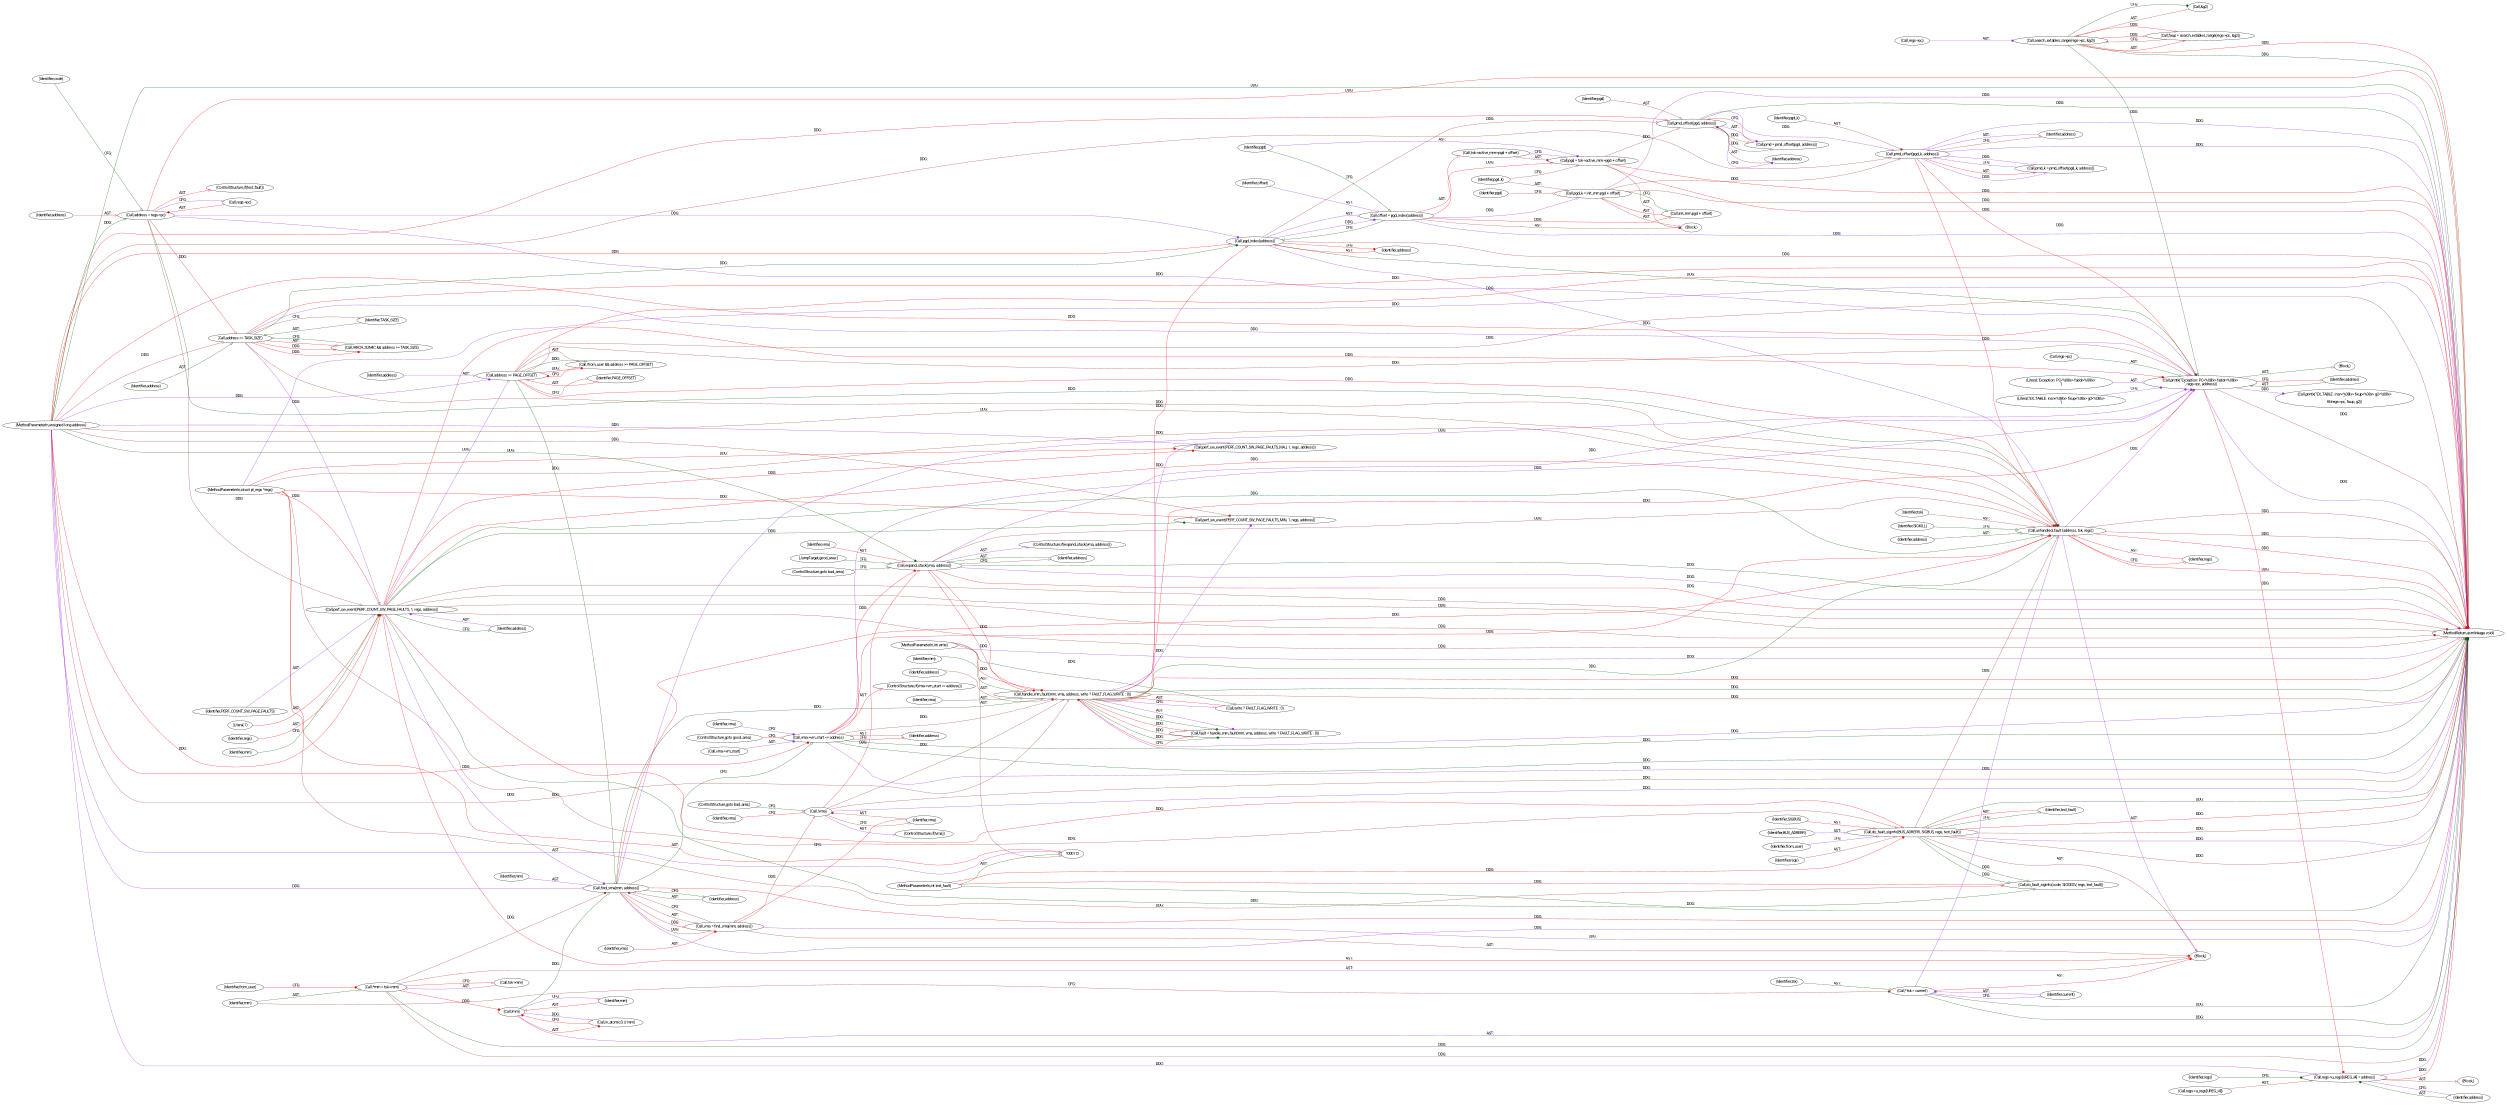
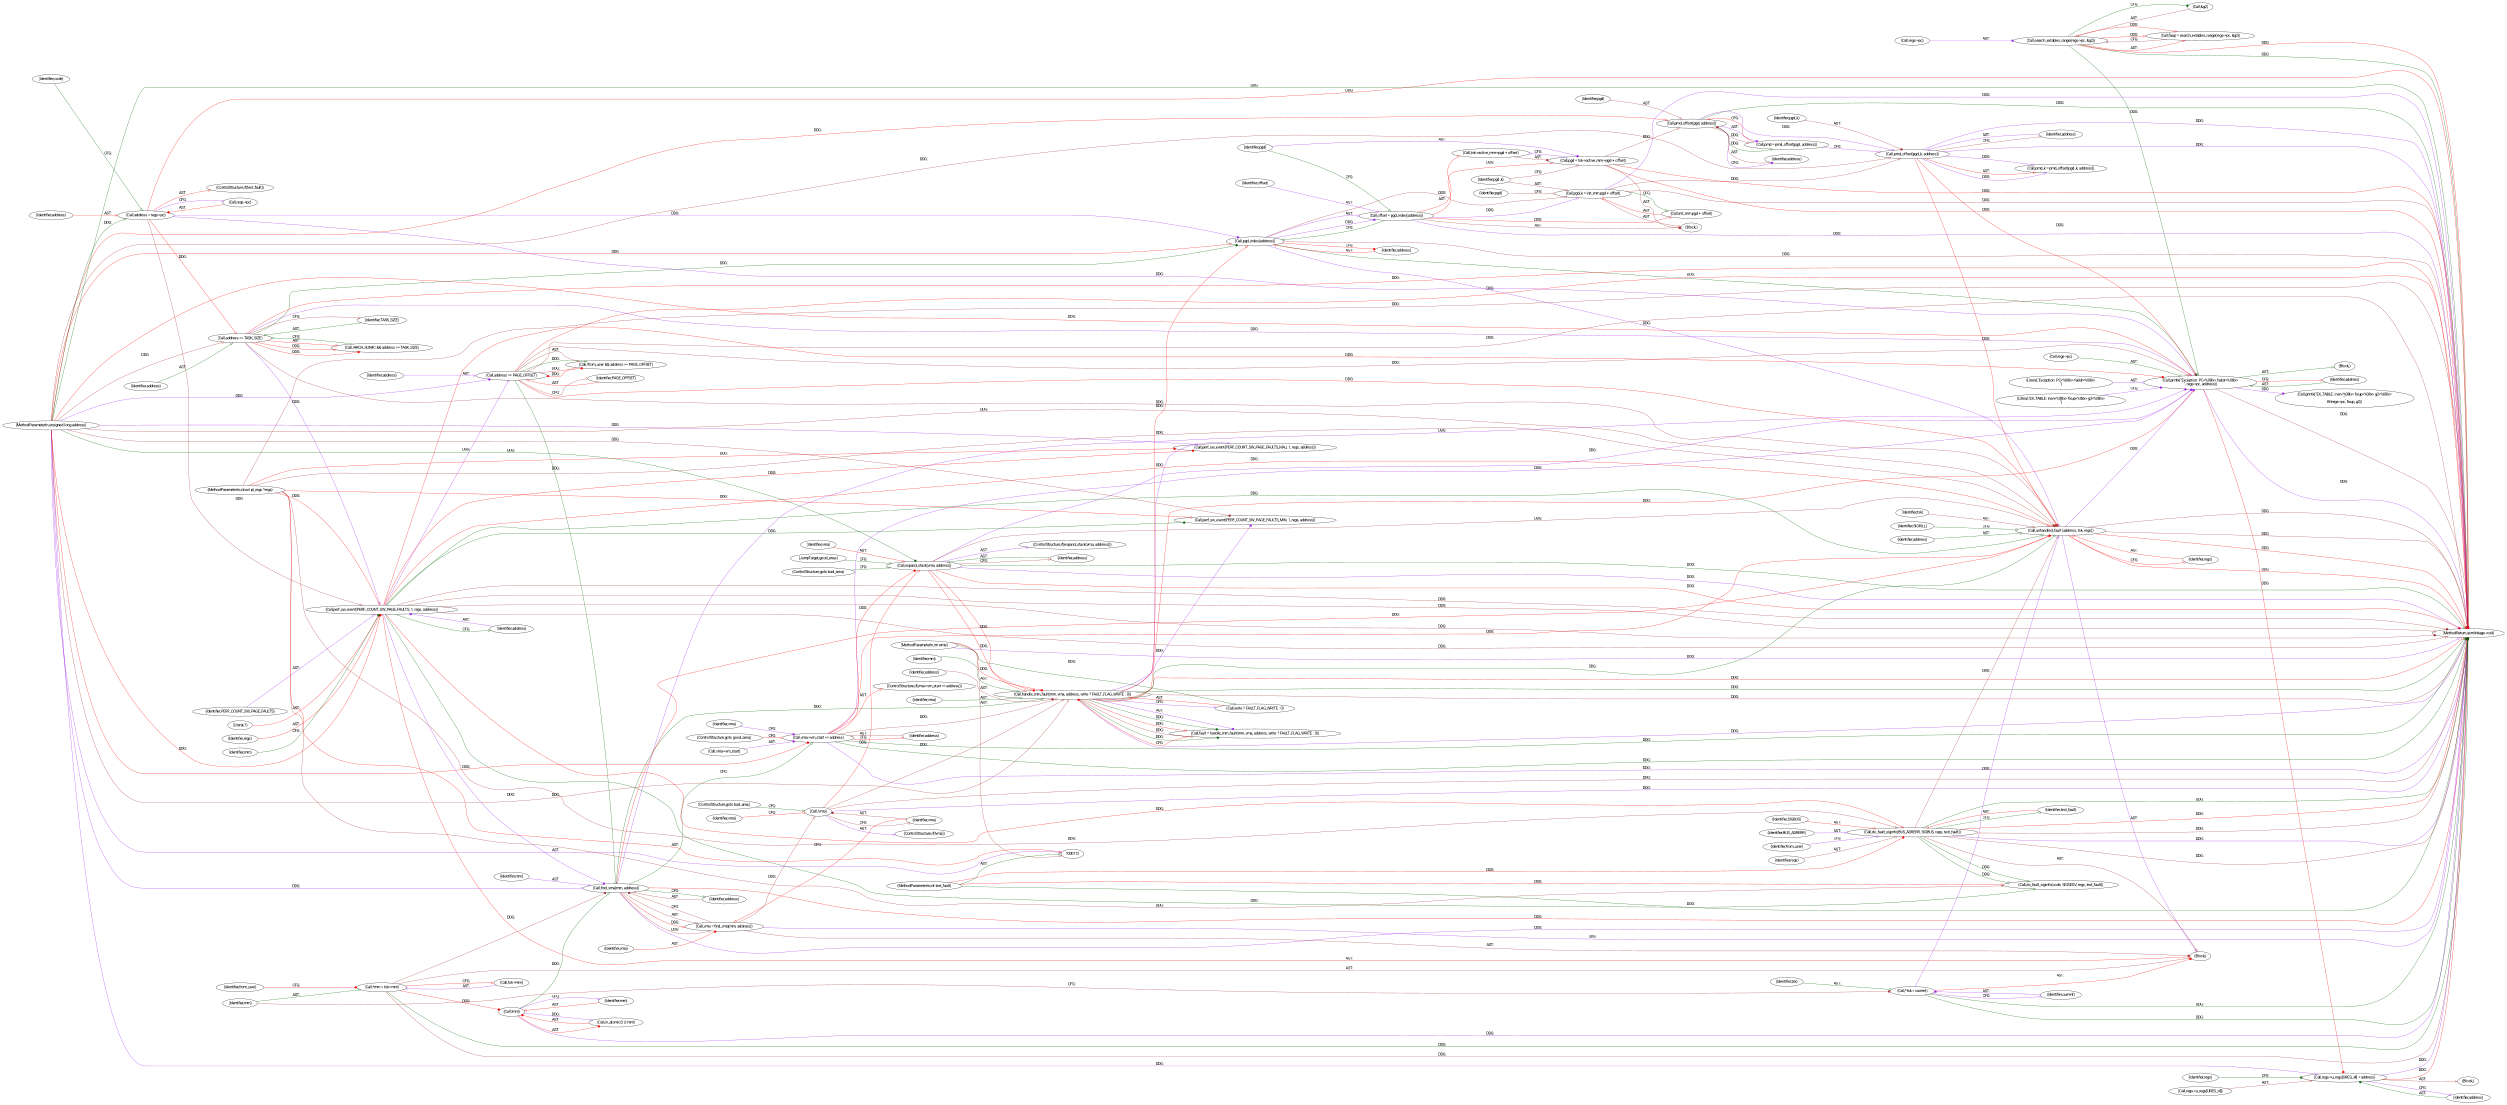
edge "(Call,pgd_index(address))" -> "(Call,pmd_offset(pgd, address))": now "(Call,pgd_index(address))" -> "(Call,pgd_k = init_mm.pgd + offset)"
edge "(Call,pmd_k = pmd_offset(pgd_k, address))" -> "(Call,pmd_offset(pgd_k, address))": now "(Call,pmd = pmd_offset(pgd, address))" -> "(Call,pmd_offset(pgd_k, address))"
edge "(MethodParameterIn,struct pt_regs *regs)" -> "(MethodReturn,asmlinkage void)": color purple -> brown
edge "(Call,!from_user && address >= PAGE_OFFSET)" -> "(Call,address >= PAGE_OFFSET)": label "CFG: " -> "DDG: "
edge "(Call,address = regs->pc)" -> "(Call,unhandled_fault (address, tsk, regs))": removed, label "DDG:"
edge "(Call,in_atomic() || !mm)" -> "(Call,!mm)": label "CFG: " -> "AST: "
edge "(Call,!mm)" -> "(MethodReturn,asmlinkage void)": label "AST: " -> "DDG: "
